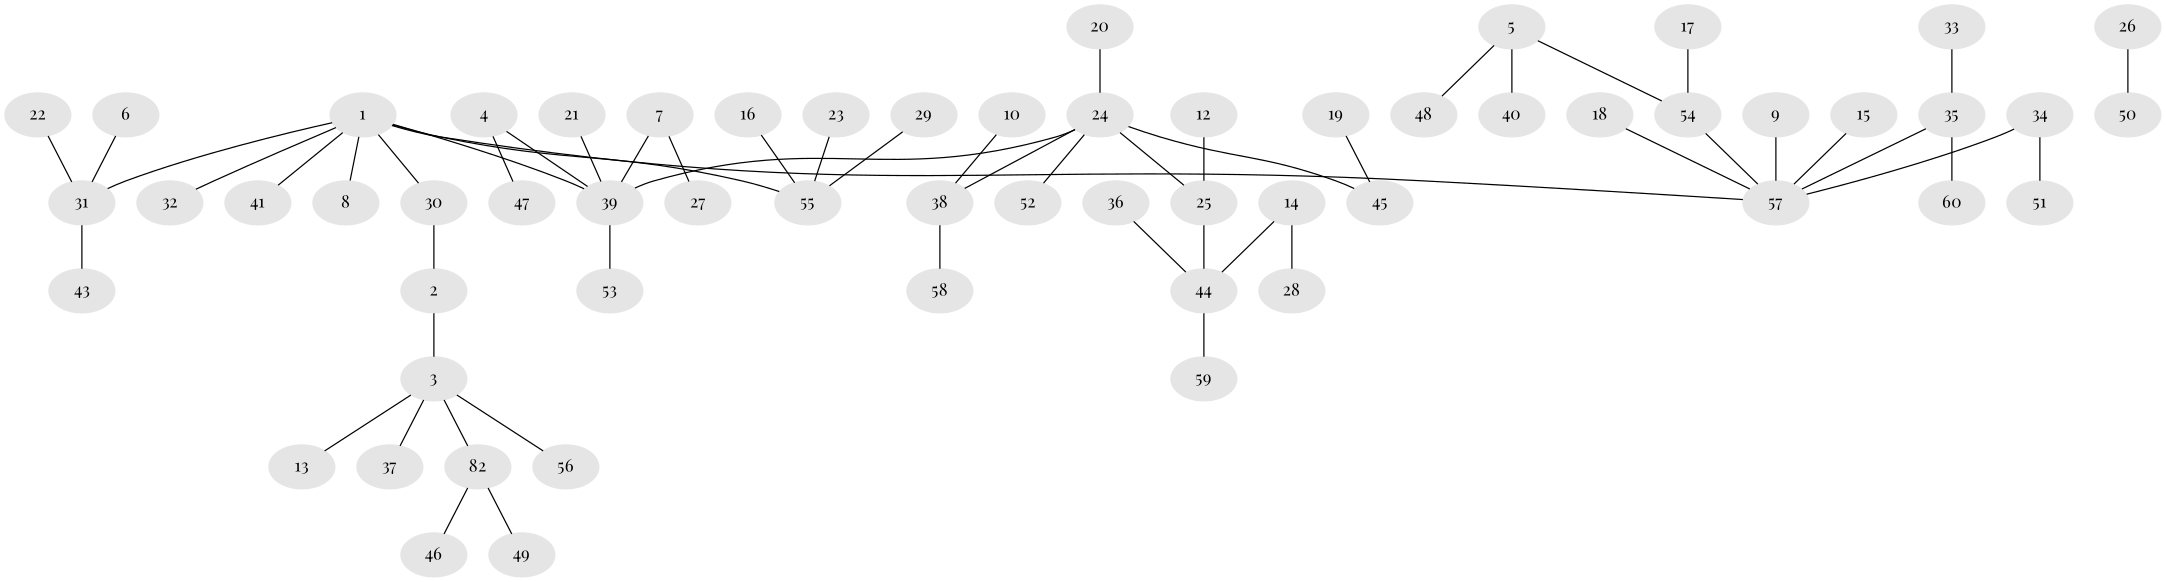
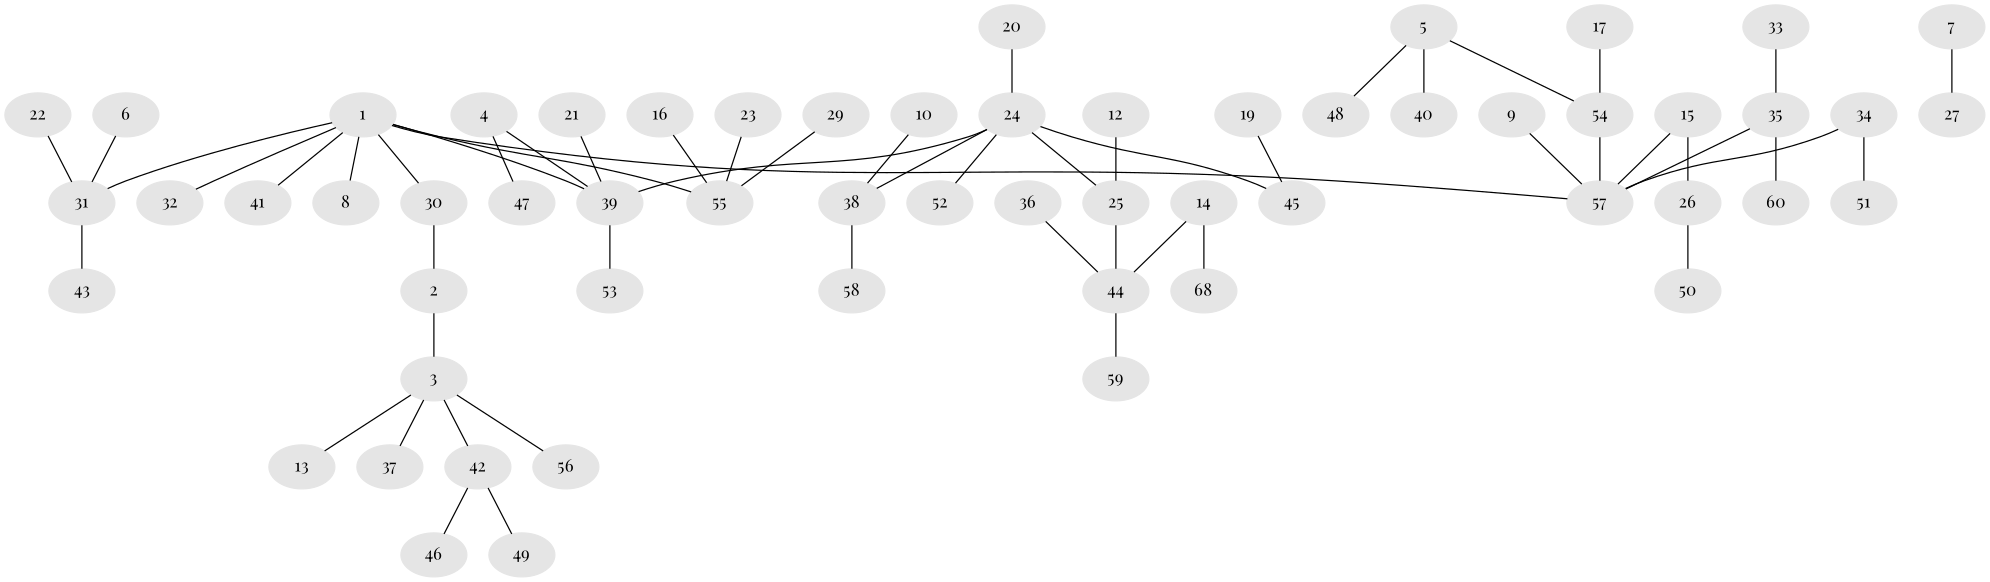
node "18": removed
edge "15" -- "26": added
edge "7" -- "39": removed
node "28": label "28" -> "68"
node "82": label "82" -> "42"
